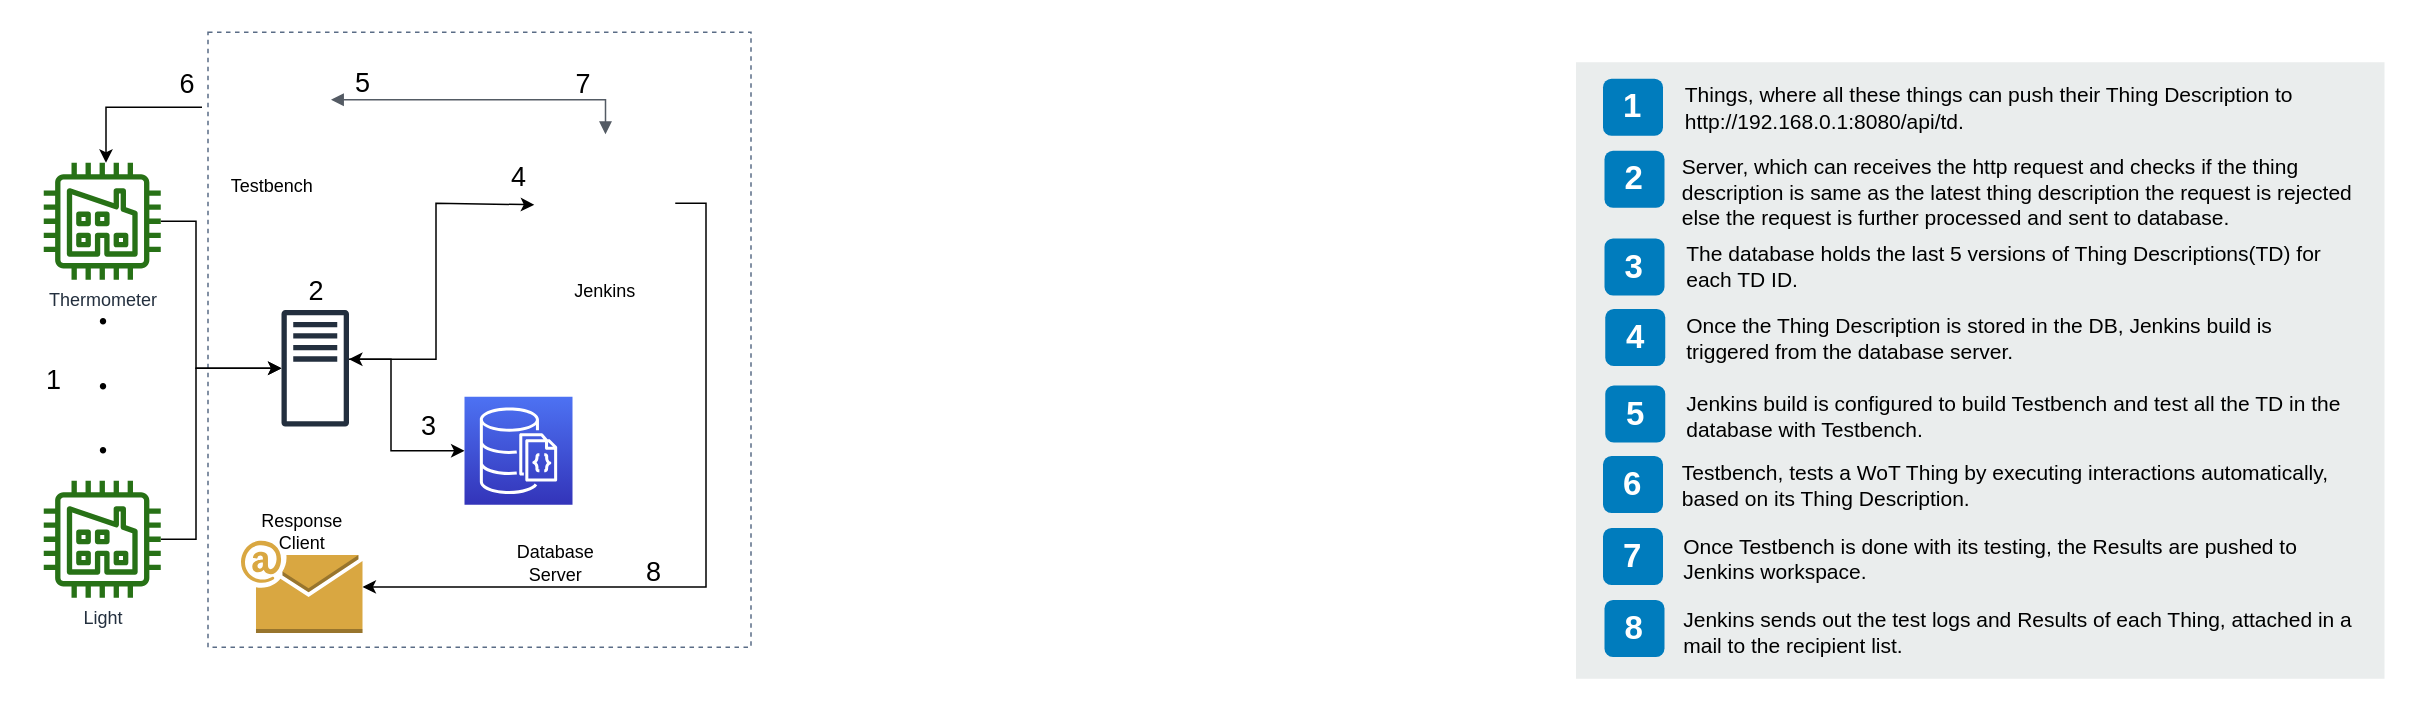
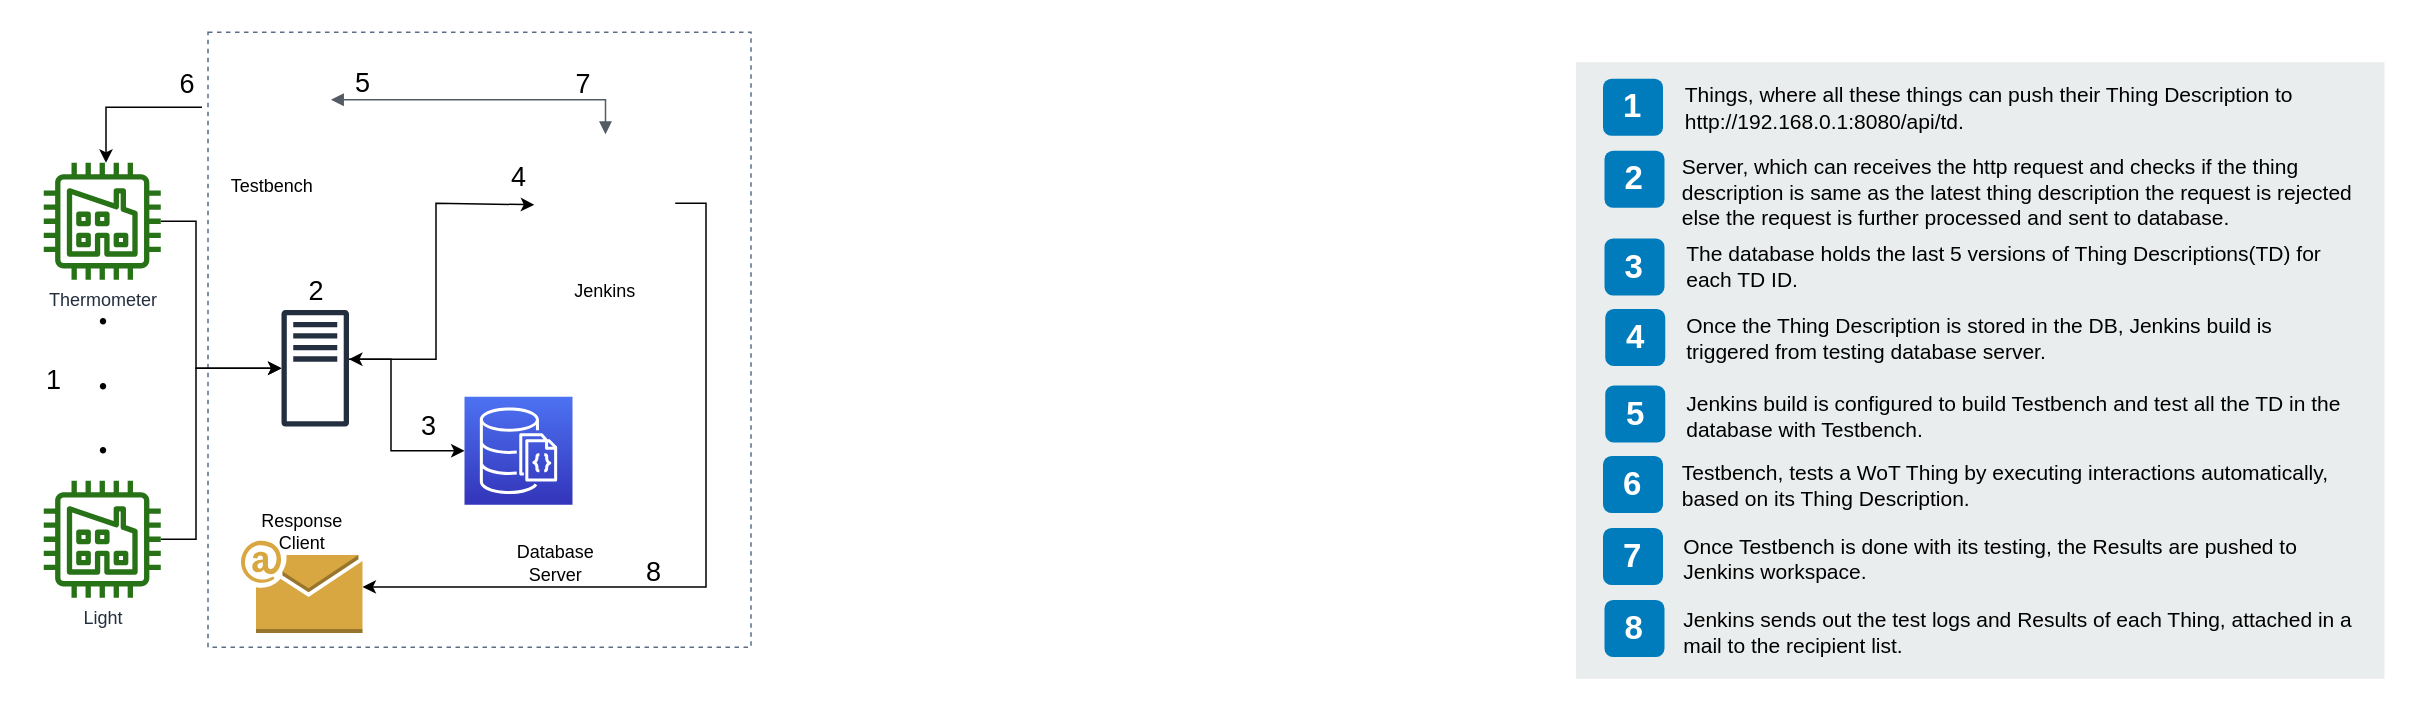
node "Once the Thing Description is stored in the DB, Jenkins build is triggered from the database server.": label "Once the Thing Description is stored in the DB, Jenkins build is triggered from the database server." -> "Once the Thing Description is stored in the DB, Jenkins build is triggered from testing database server."
